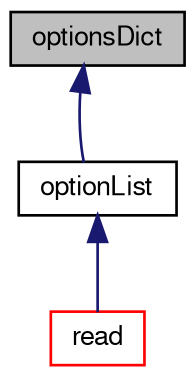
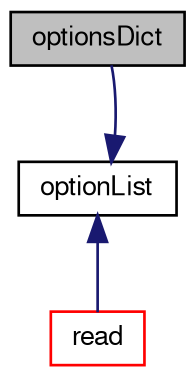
edge "optionList" -> "optionsDict": reversed
